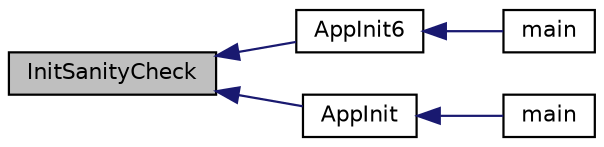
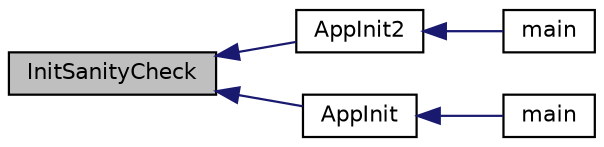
node "AppInit6": label "AppInit6" -> "AppInit2"
